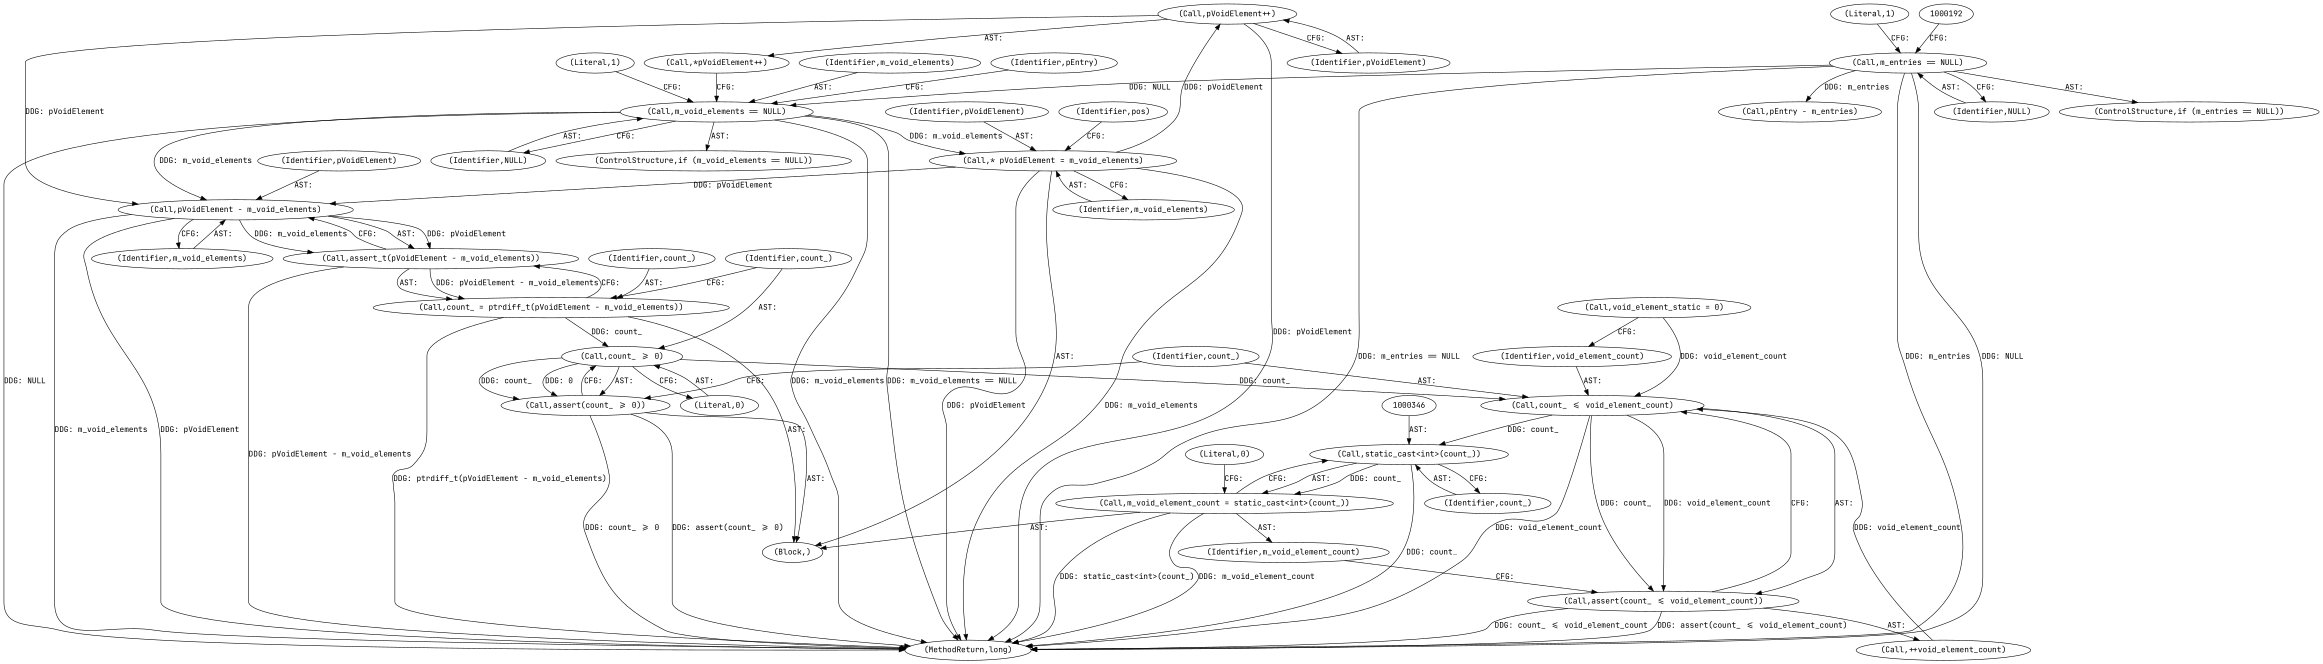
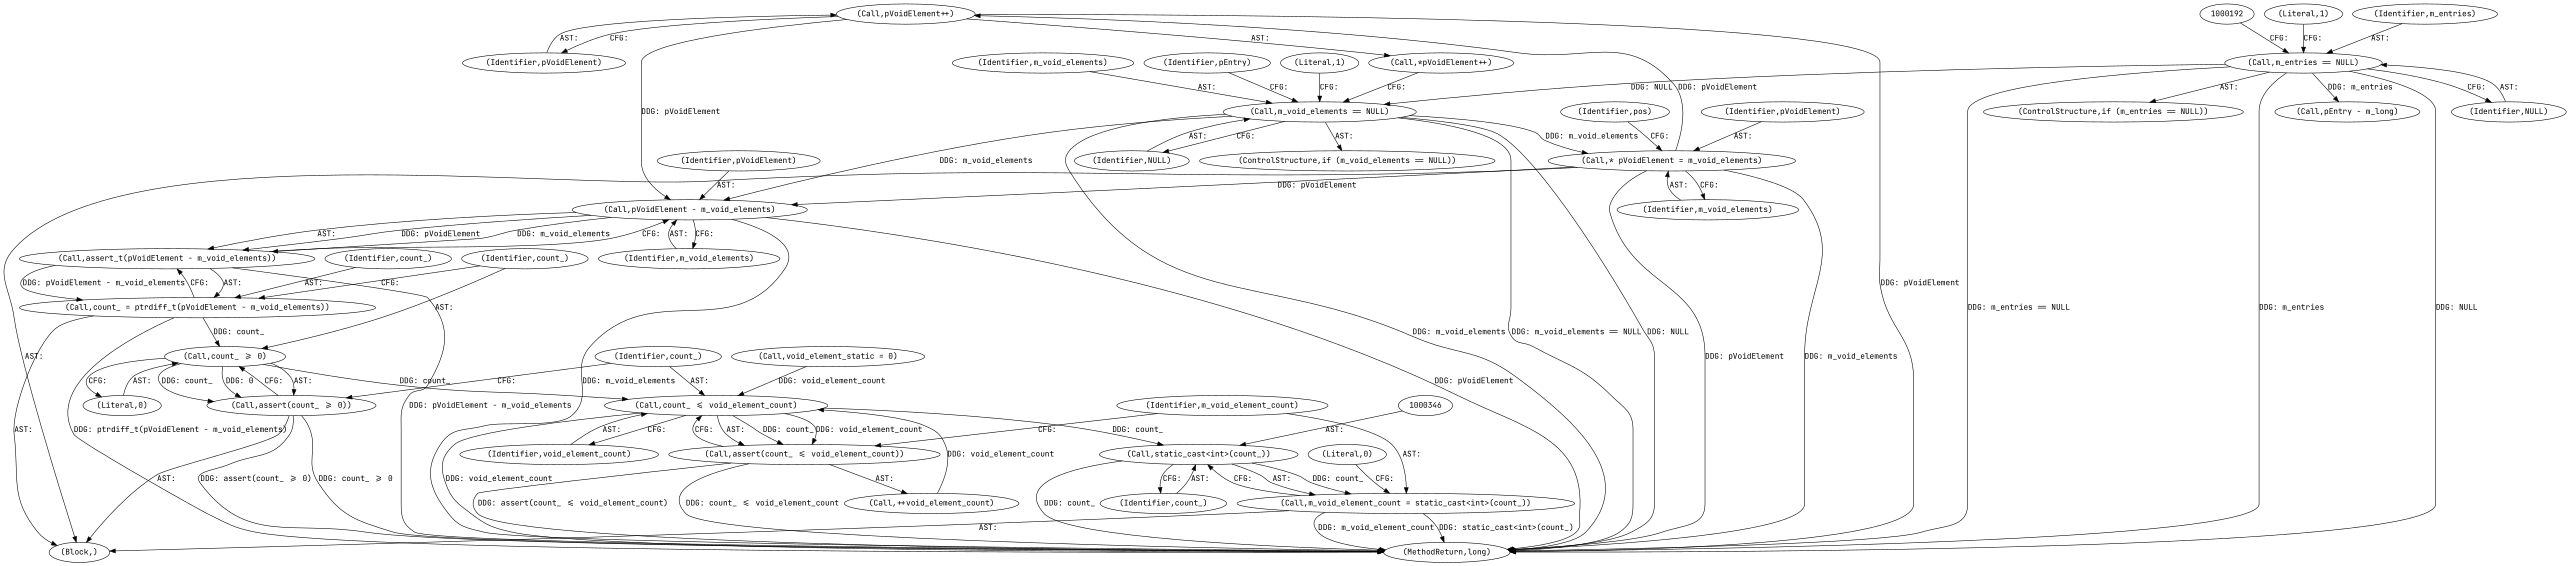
node "(Identifier,m_entries)": added
node "(Call,pEntry - m_entries)": label "(Call,pEntry - m_entries)" -> "(Call,pEntry - m_long)"
edge "(Call,void_element_static = 0)" -> "(Identifier,void_element_count)": now "(Call,count_ <= void_element_count)" -> "(Identifier,void_element_count)"
edge "(Call,m_void_element_count = static_cast<int>(count_))" -> "(Identifier,m_void_element_count)": reversed
